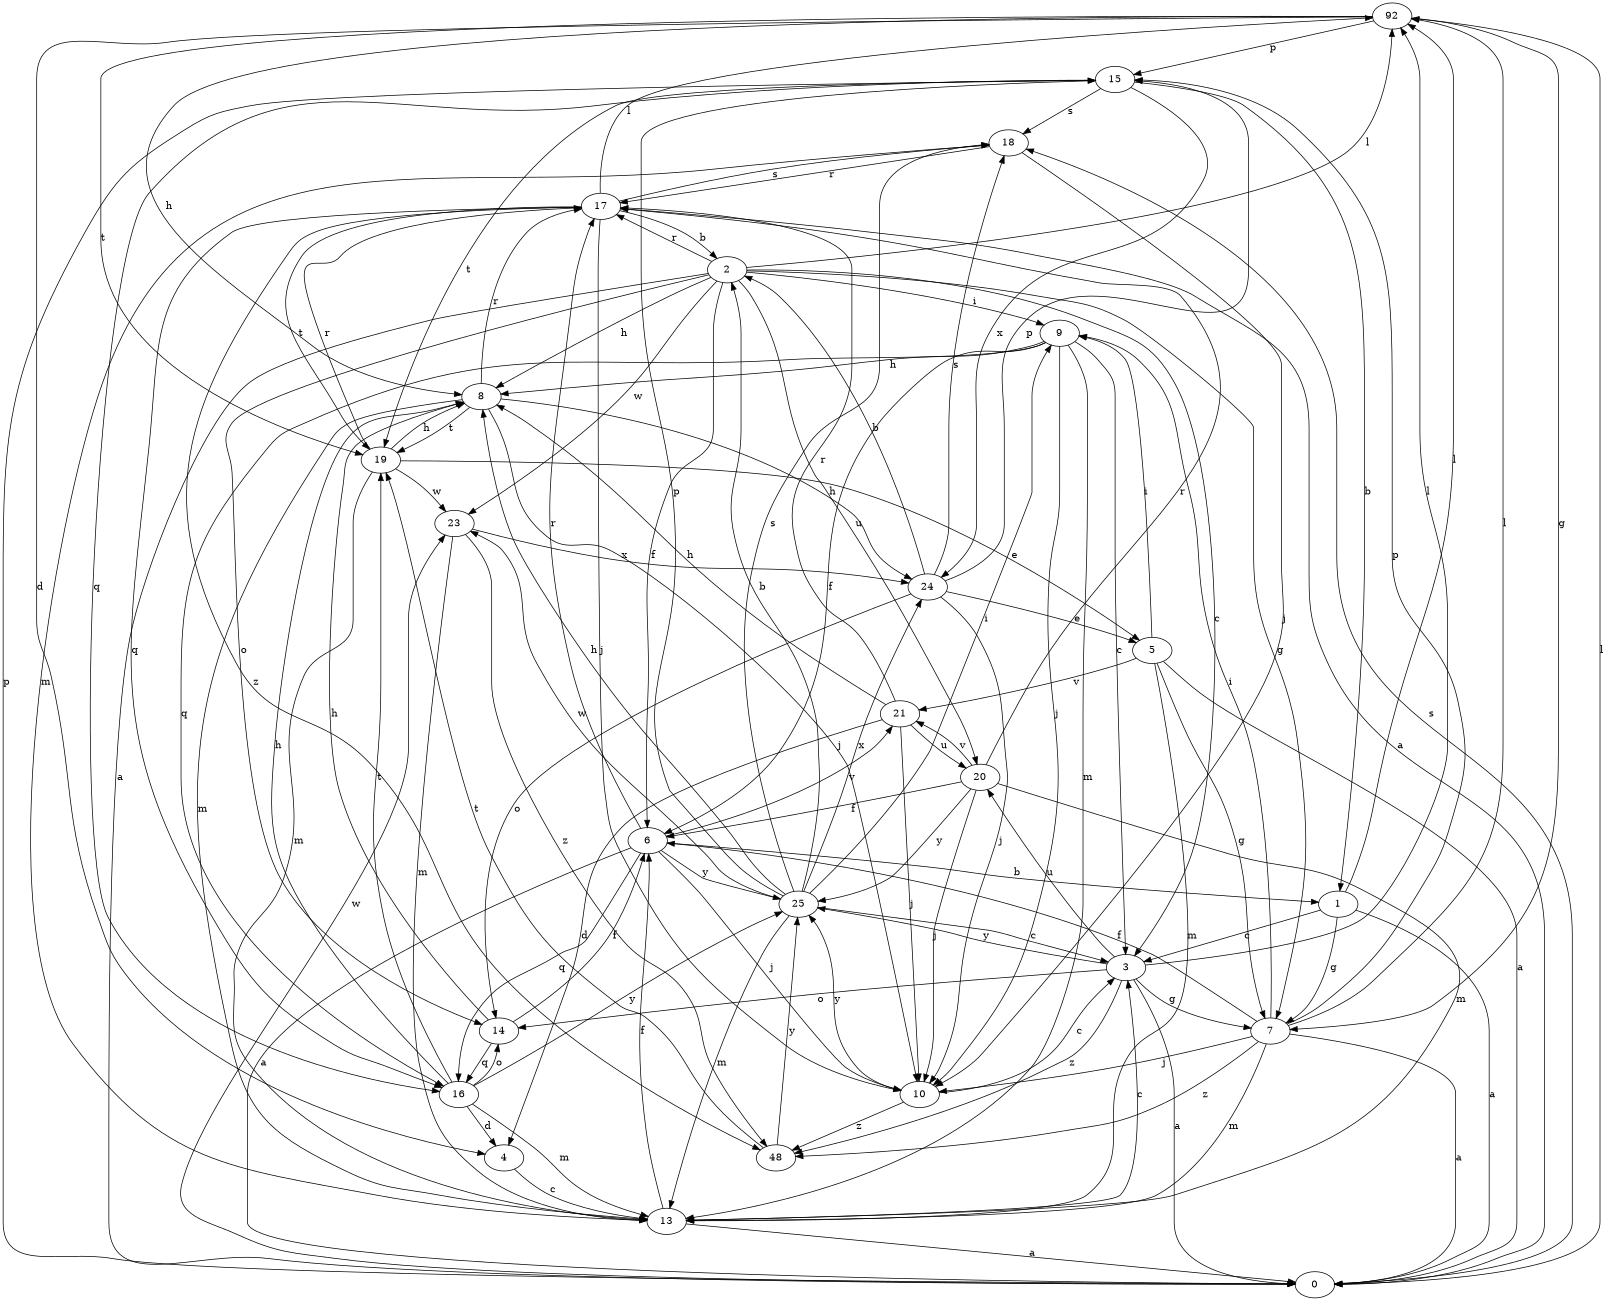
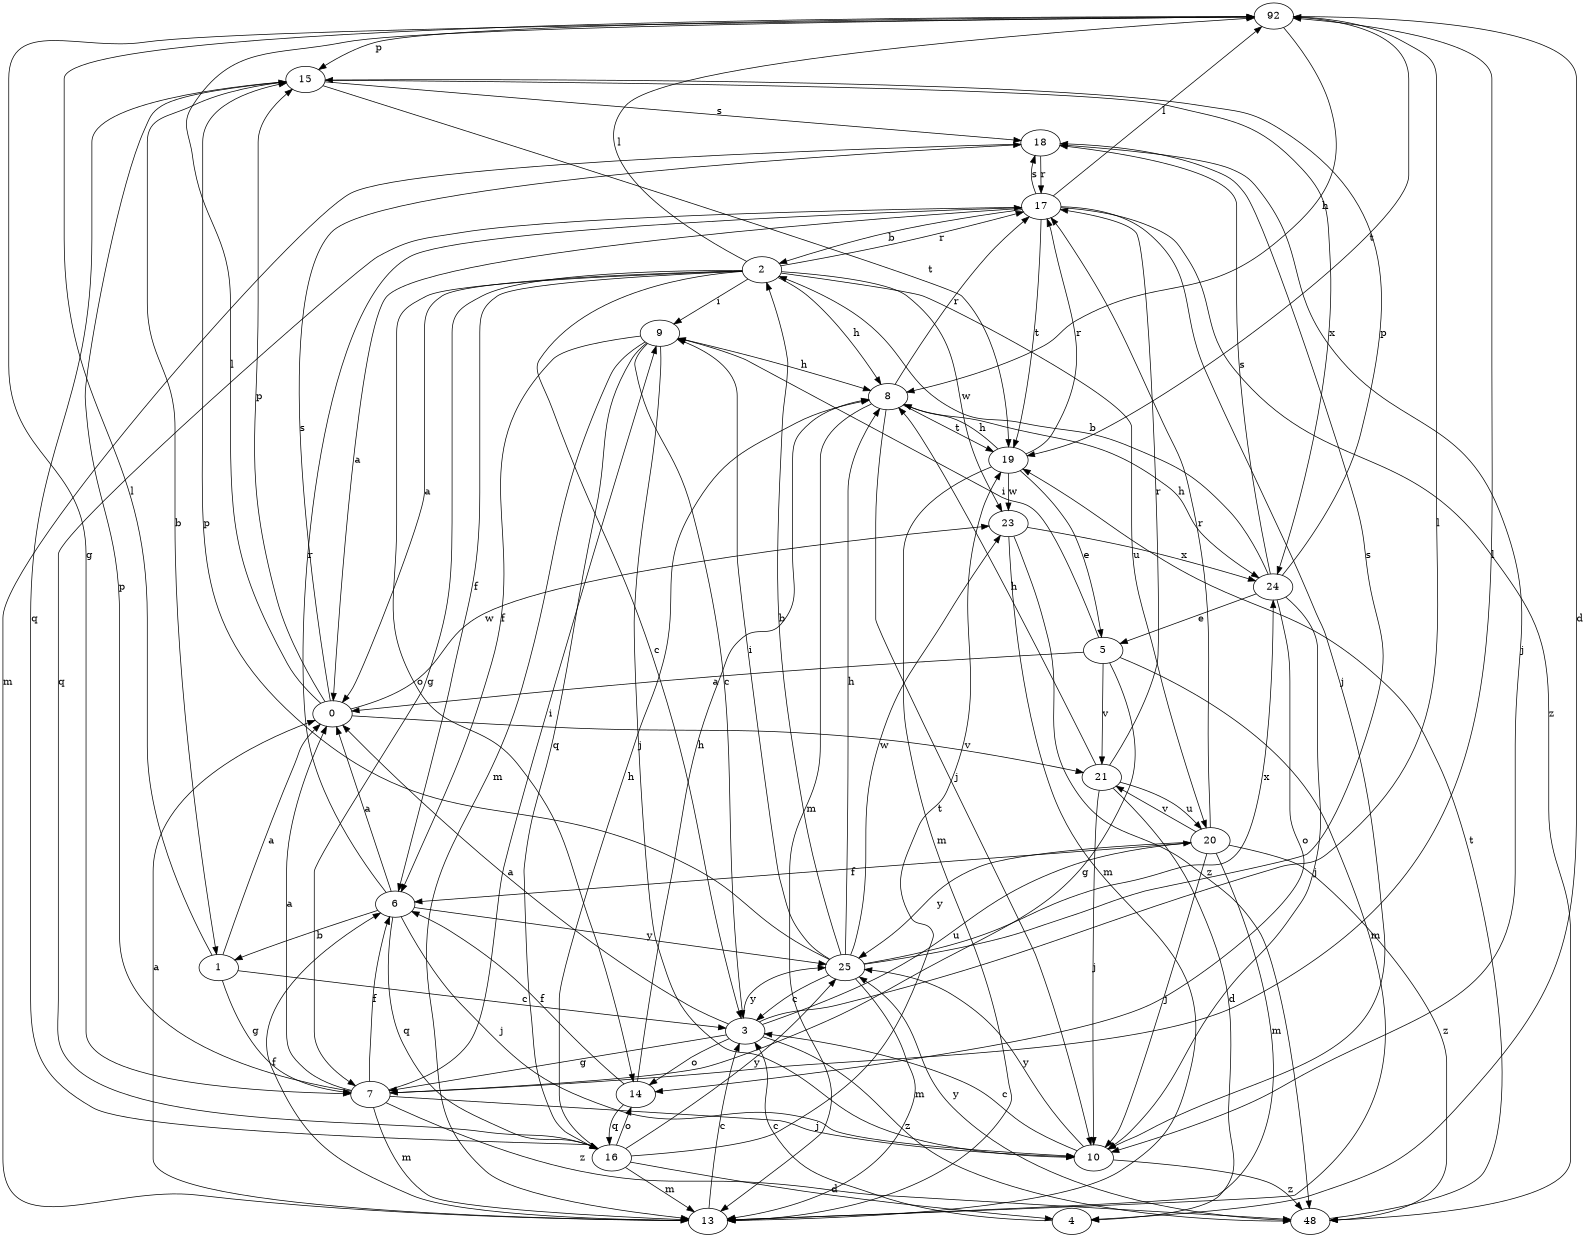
edge "6" -> "21": now "0" -> "21"
edge "20" -> "48": added, label "z"
edge "4" -> "13": now "4" -> "3"
